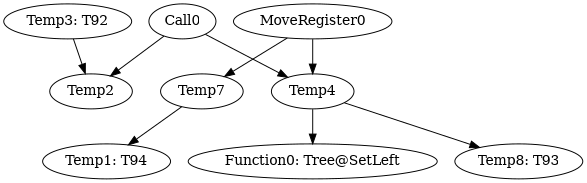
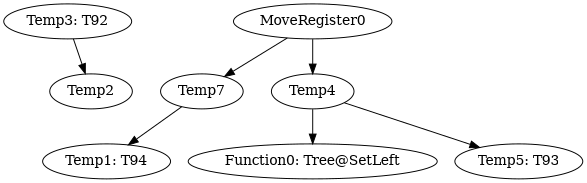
node "Call0": removed
node "Temp8: T93": label "Temp8: T93" -> "Temp5: T93"
